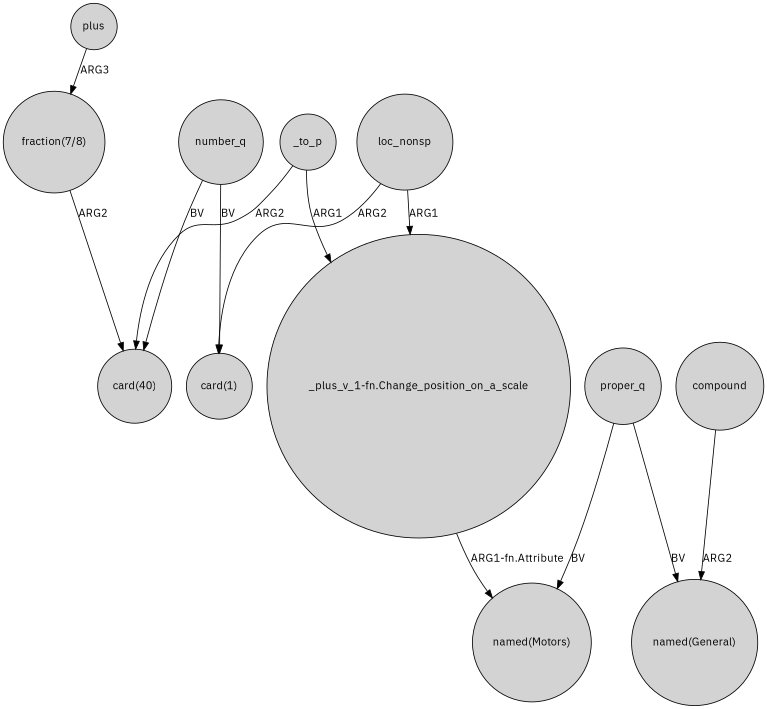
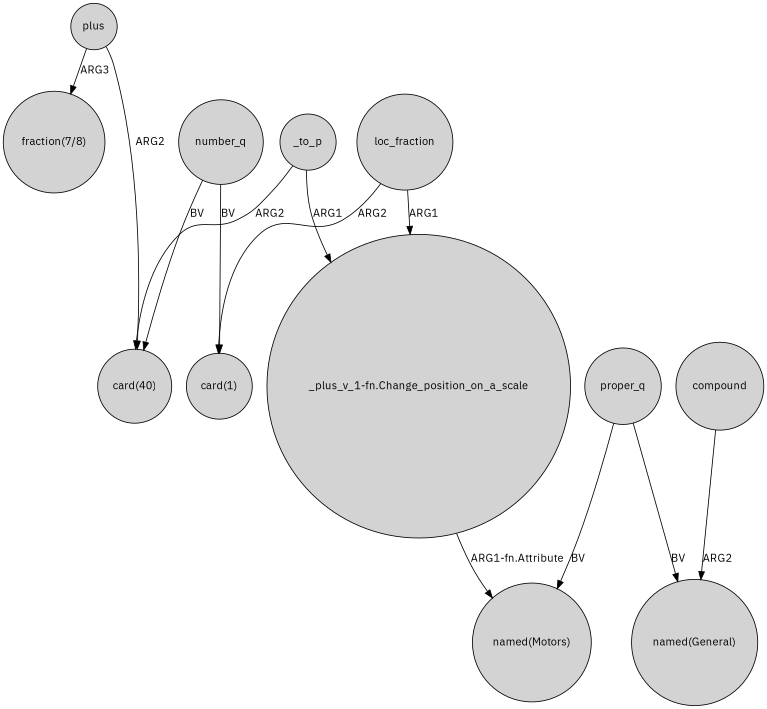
node "loc_nonsp": label "loc_nonsp" -> "loc_fraction"
edge "fraction(7/8)" -> "card(40)": now "plus" -> "card(40)"
